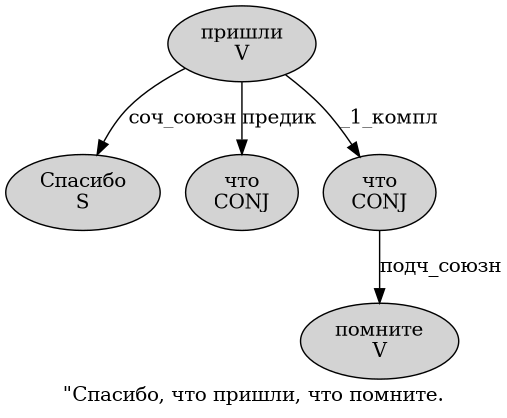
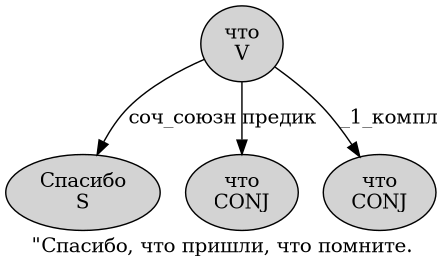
node "пришли V": label "пришли V" -> "что V"
node "помните V": removed
